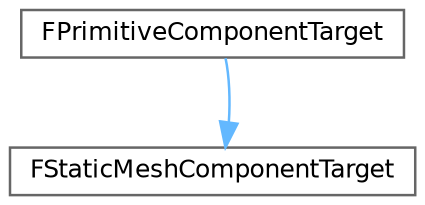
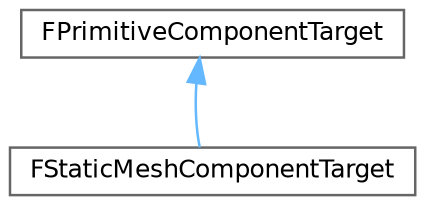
edge "FPrimitiveComponentTarget" -> "FStaticMeshComponentTarget": reversed
